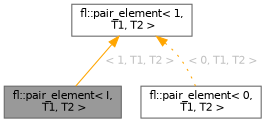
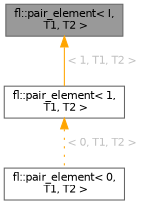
edge "fl::pair_element< I, T1, T2 >" -> "fl::pair_element< 1, T1, T2 >": reversed
